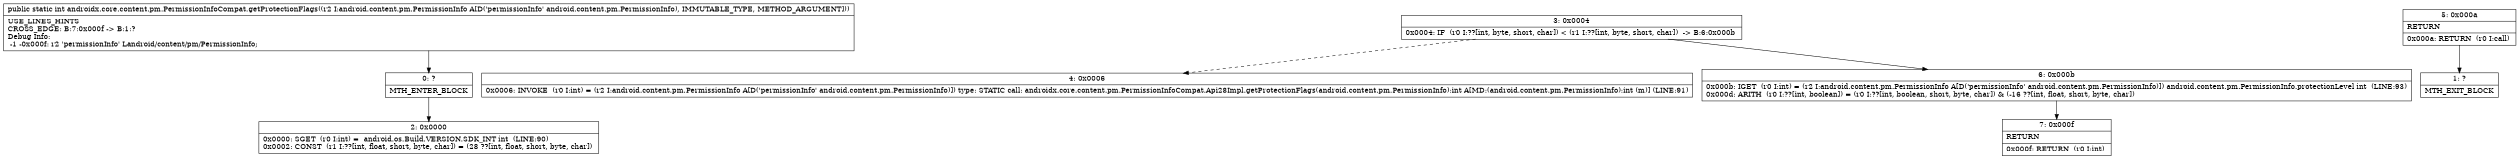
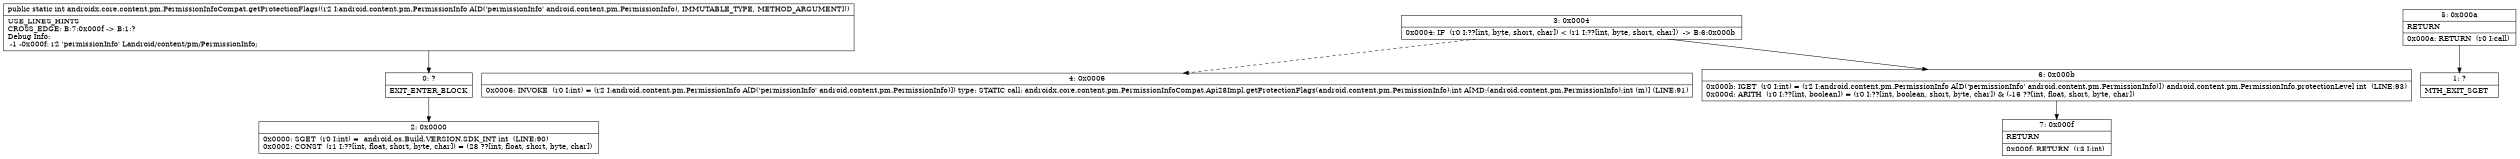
node "0: ?": text "MTH_ENTER_BLOCK" -> "EXIT_ENTER_BLOCK"
node "1: ?": text "MTH_EXIT_BLOCK" -> "MTH_EXIT_SGET"
node "7: 0x000f": text "0x000f: RETURN  (r0 I:int)" -> "0x000f: RETURN  (r3 I:int)"
